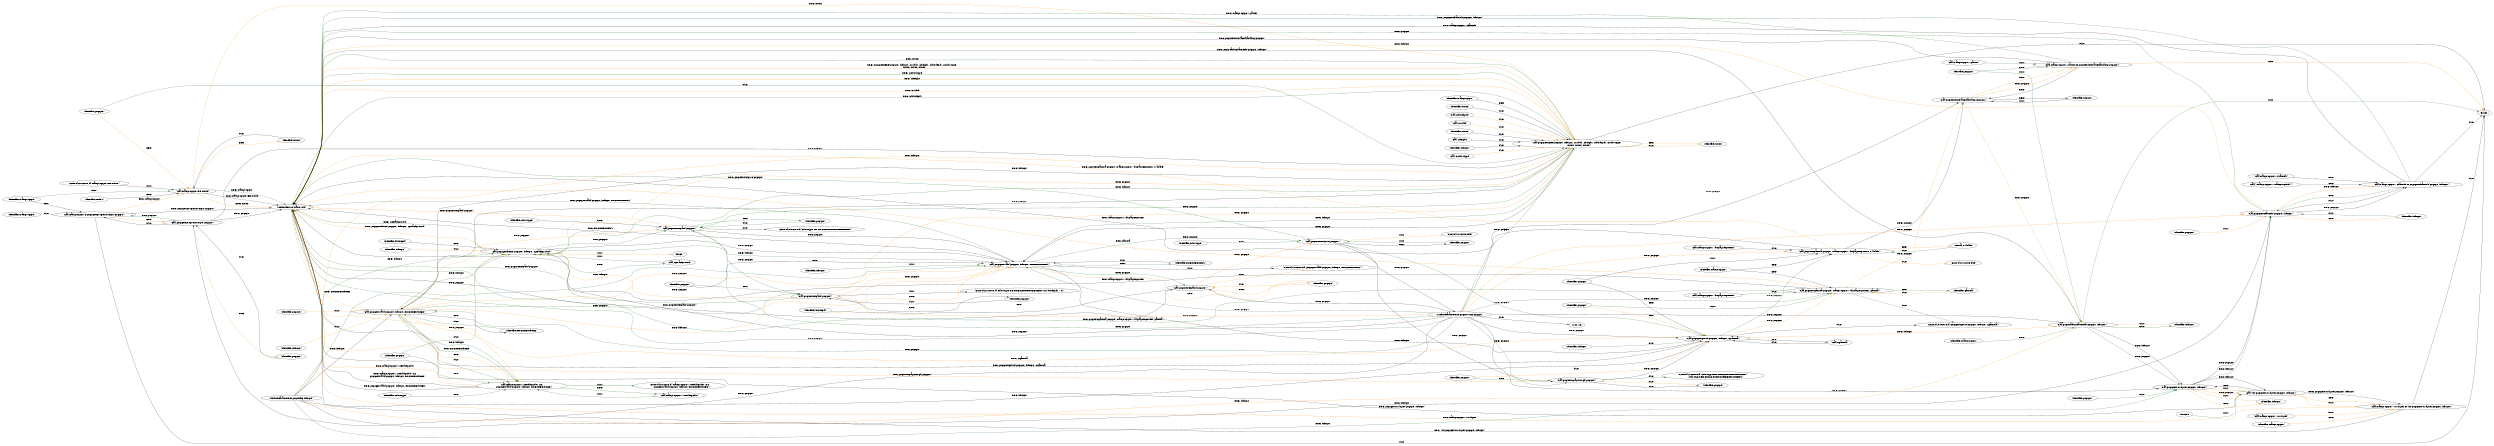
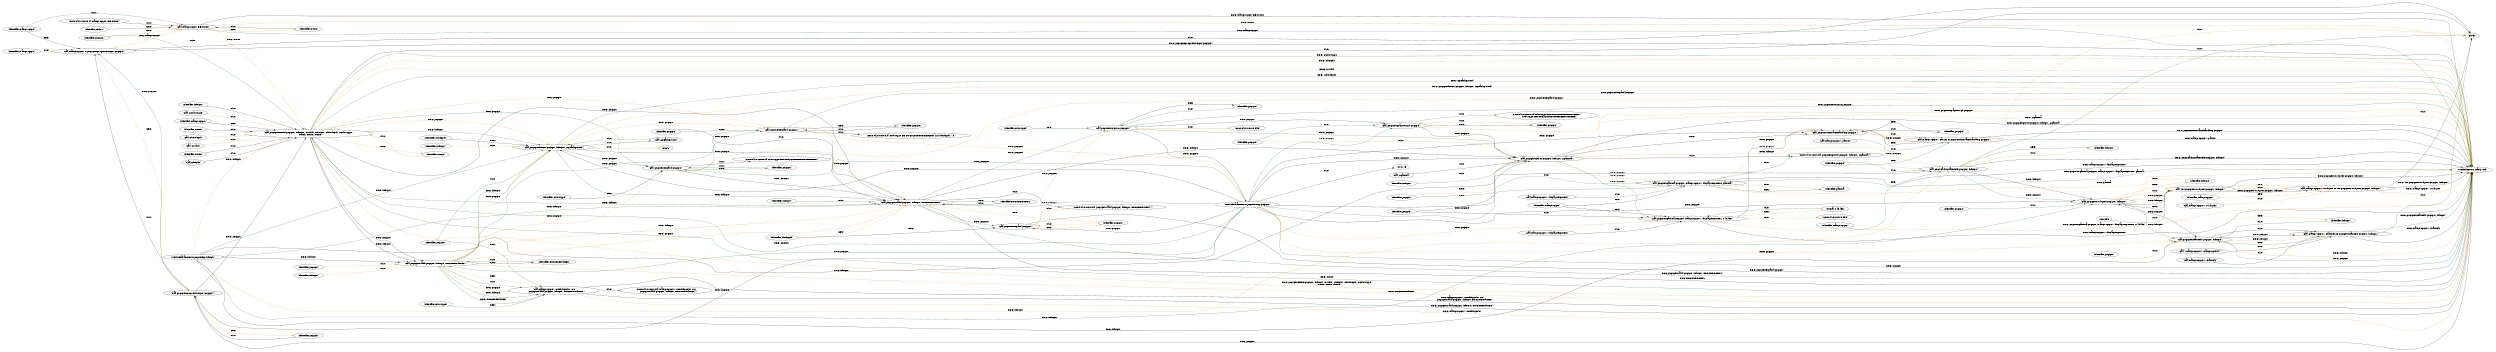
edge "(MethodReturn,static void)" -> "(Call,png_get_valid(png_ptr, info_ptr, PNG_INFO_bKGD))": reversed
edge "(Call,png_get_gAMA(png_ptr, info_ptr, &gamma))" -> "(Call,&gamma)": now "(Call,png_get_gAMA(png_ptr, info_ptr, &gamma))" -> "(Call,png_set_interlace_handling(png_ptr))"
node "(Call,mainprog_ptr->need_bgcolor)": removed
